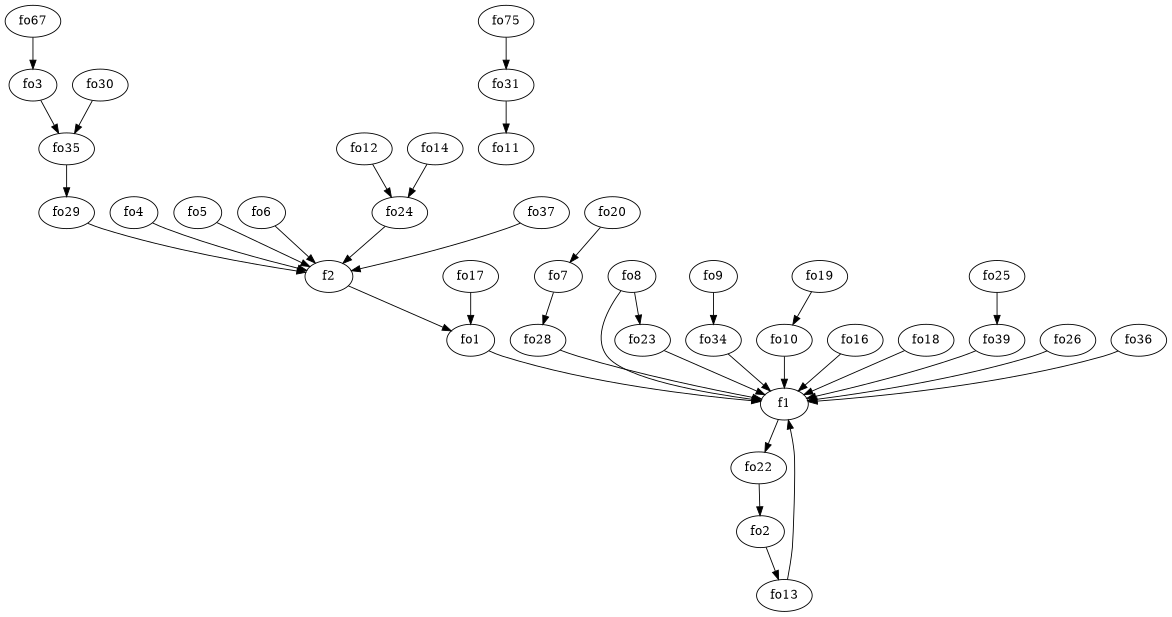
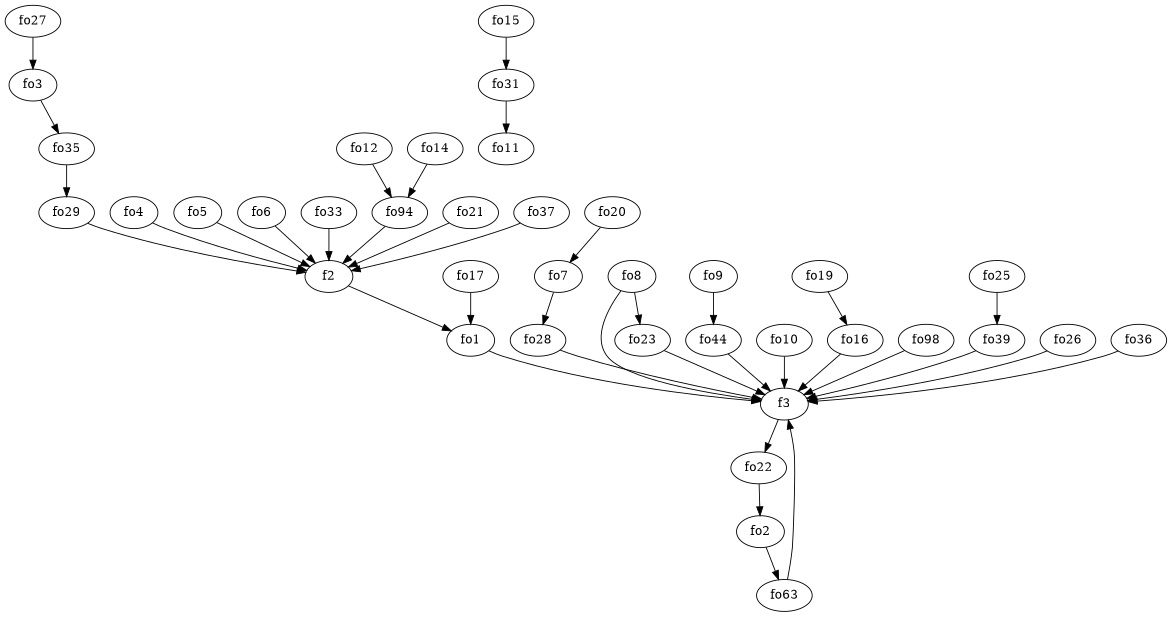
node "fo67": label "fo67" -> "fo27"
node "fo75": label "fo75" -> "fo15"
node "fo30": removed
node "fo33": added
node "fo24": label "fo24" -> "fo94"
node "fo21": added
edge "fo19" -> "fo10": now "fo19" -> "fo16"
node "fo34": label "fo34" -> "fo44"
node "fo18": label "fo18" -> "fo98"
node "f1": label "f1" -> "f3"
node "fo13": label "fo13" -> "fo63"
